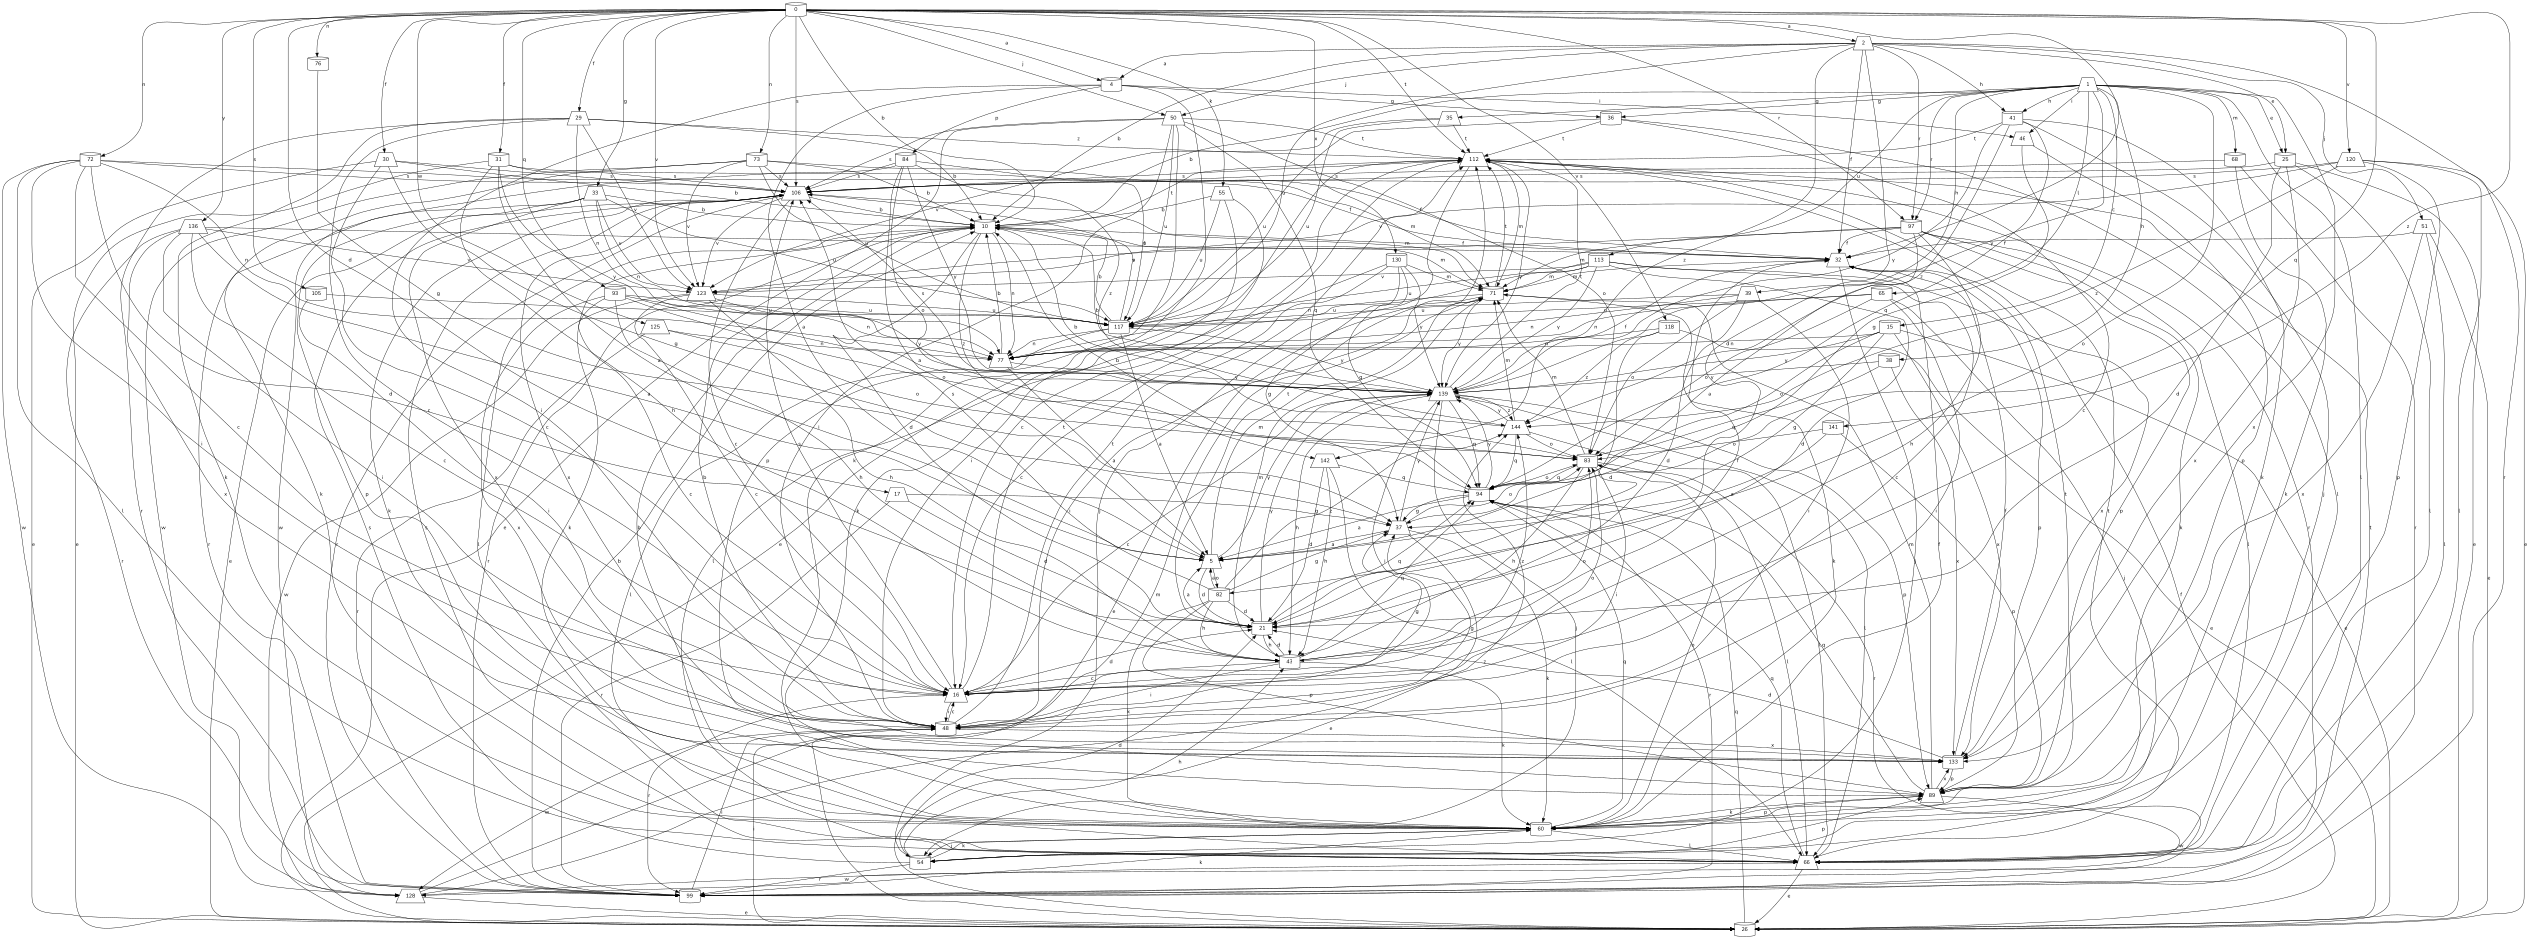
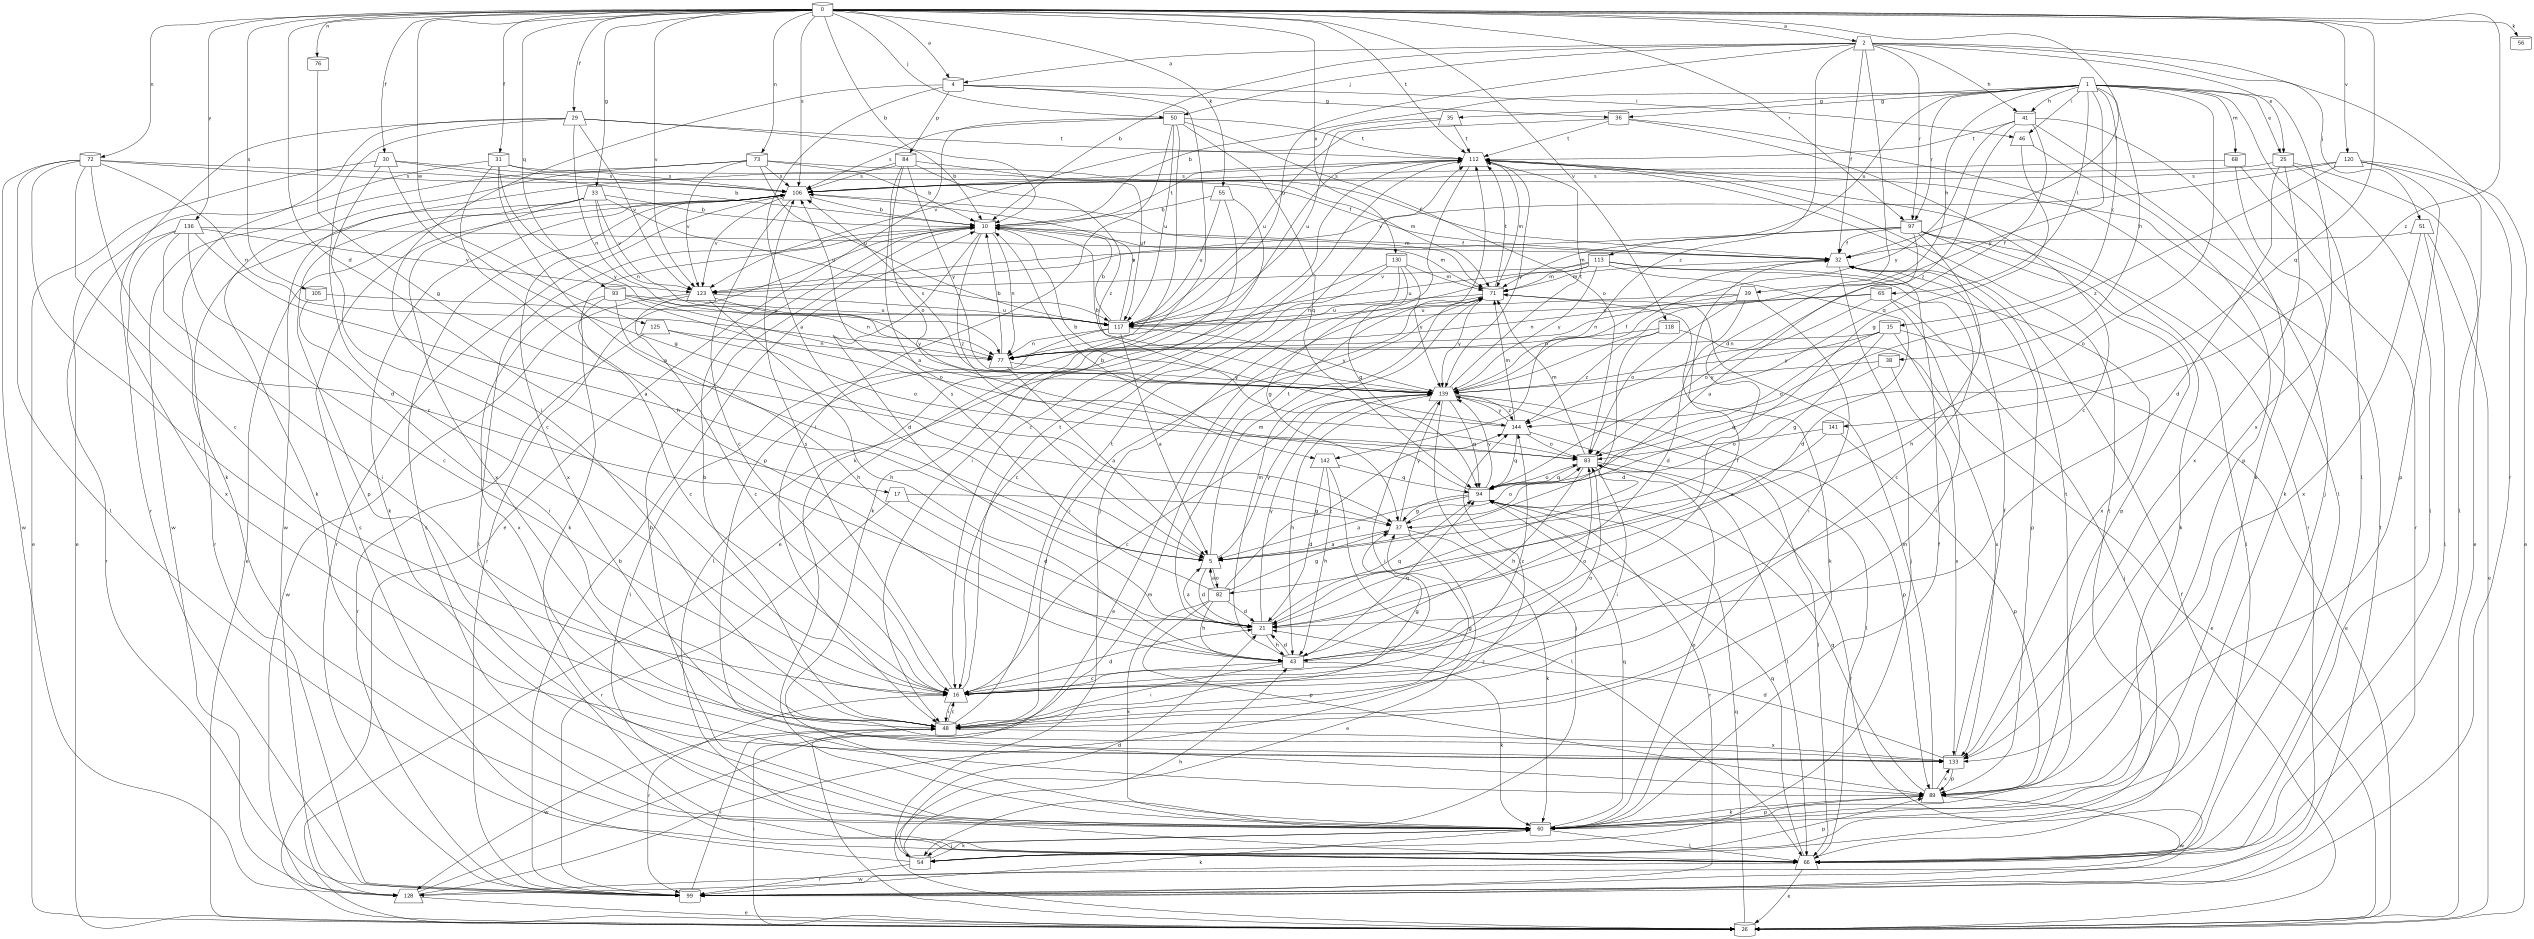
node "56": added
node "50": shape trapezium -> cylinder
edge "29" -> "112": label "z" -> "t"
